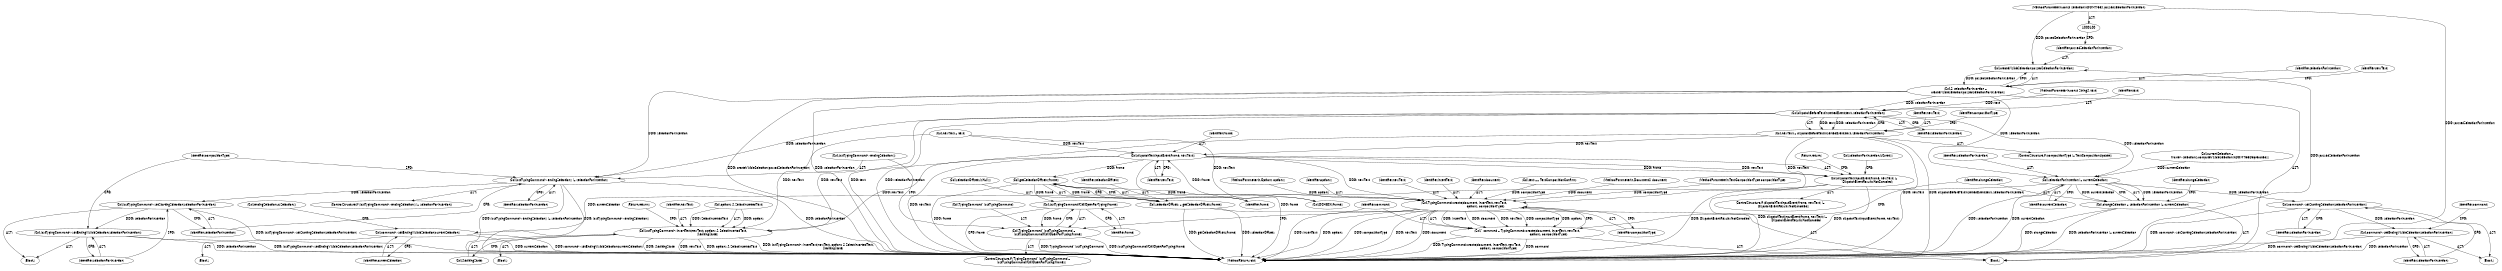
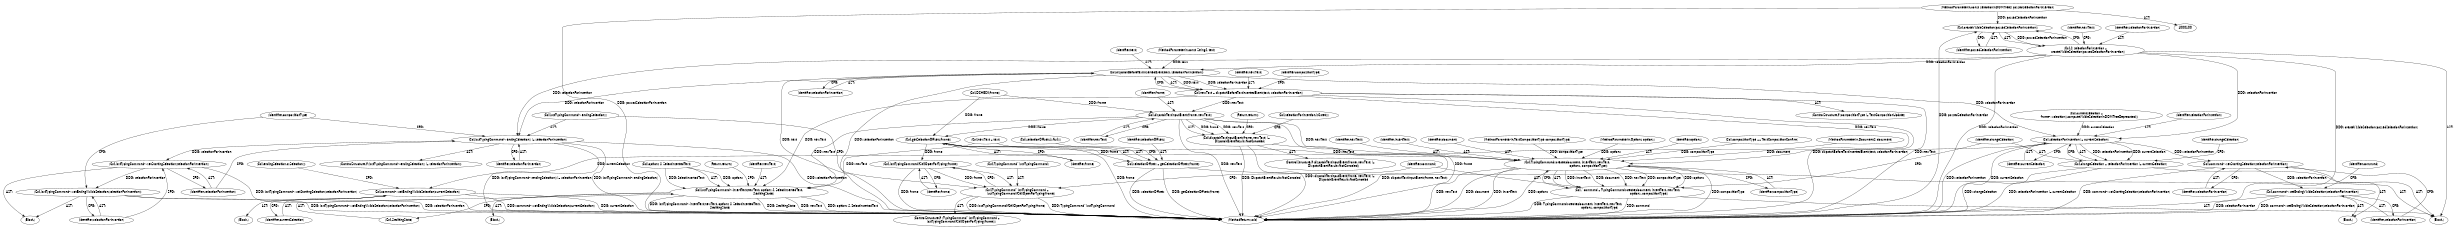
edge "1000100" -> "(Identifier,passedSelectionForInsertion)": now "(Call,createVisibleSelection(passedSelectionForInsertion))" -> "(Identifier,passedSelectionForInsertion)"
edge "(Call,newText = text)" -> "(Call,dispatchTextInputEvent(frame, newText))": removed, label "DDG: newText"
node "(Call,text == TextCompositionConfirm)": label "(Call,text == TextCompositionConfirm)" -> "(Call,compositionType == TextCompositionConfirm)"
edge "(Call,getSelectionOffsets(frame))" -> "(Call,DCHECK(frame))": reversed
edge "(Call,selectionOffsets.isNull())" -> "(Call,selectionOffsets = getSelectionOffsets(frame))": label "AST: " -> "CFG: "
edge "(Call,selectionOffsets = getSelectionOffsets(frame))" -> "(Call,getSelectionOffsets(frame))": label "CFG: " -> "AST: "
edge "(Call,lastTypingCommandIfStillOpenForTyping(frame))" -> "(MethodReturn,void)": label "CFG: frame" -> "DDG: frame"
